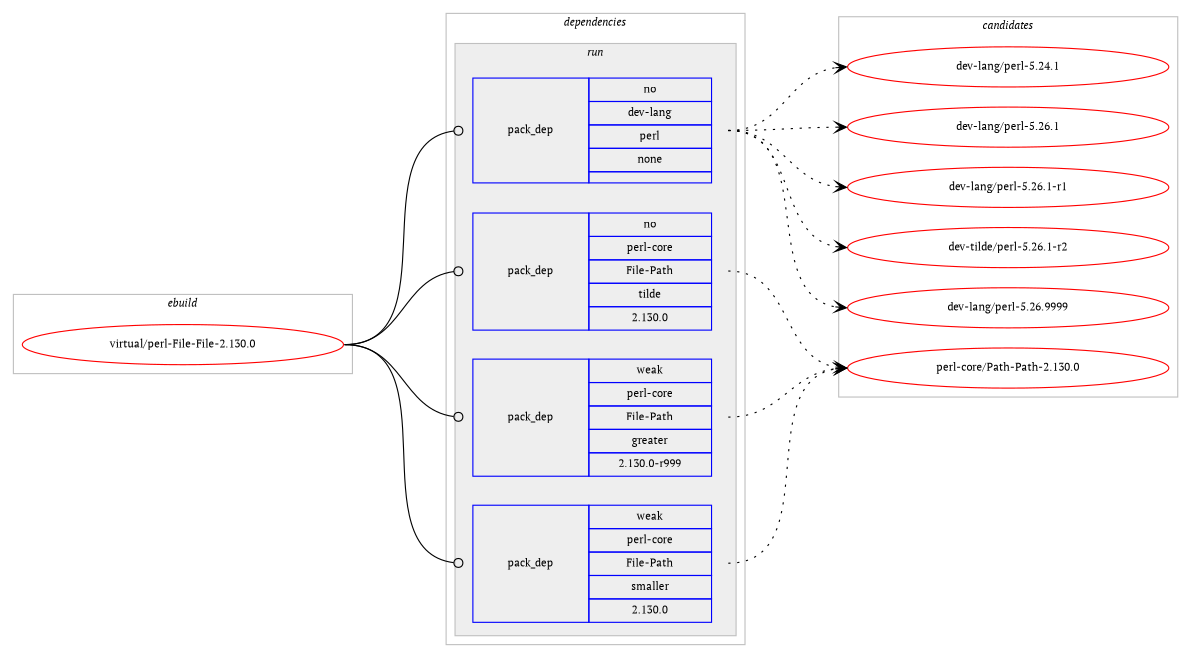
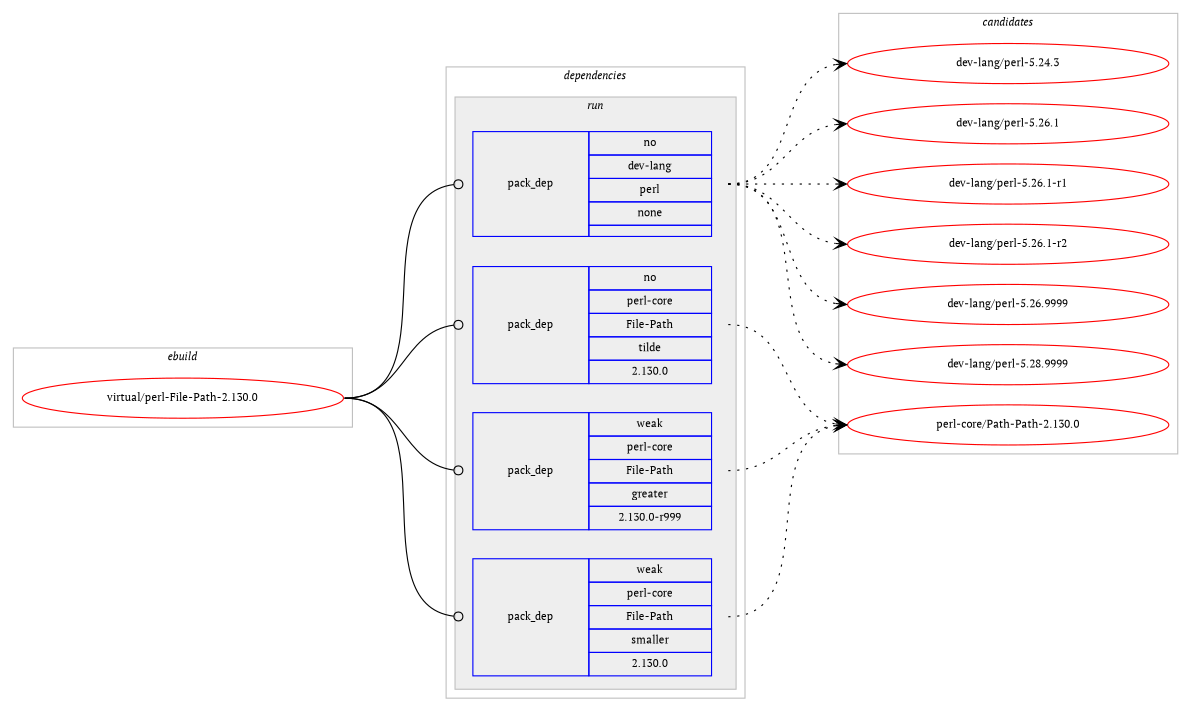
node "dev-lang/perl-5.24.1": label "dev-lang/perl-5.24.1" -> "dev-lang/perl-5.24.3"
node "dev-tilde/perl-5.26.1-r2": label "dev-tilde/perl-5.26.1-r2" -> "dev-lang/perl-5.26.1-r2"
node "virtual/perl-File-File-2.130.0": label "virtual/perl-File-File-2.130.0" -> "virtual/perl-File-Path-2.130.0"
node "dev-lang/perl-5.28.9999": added
